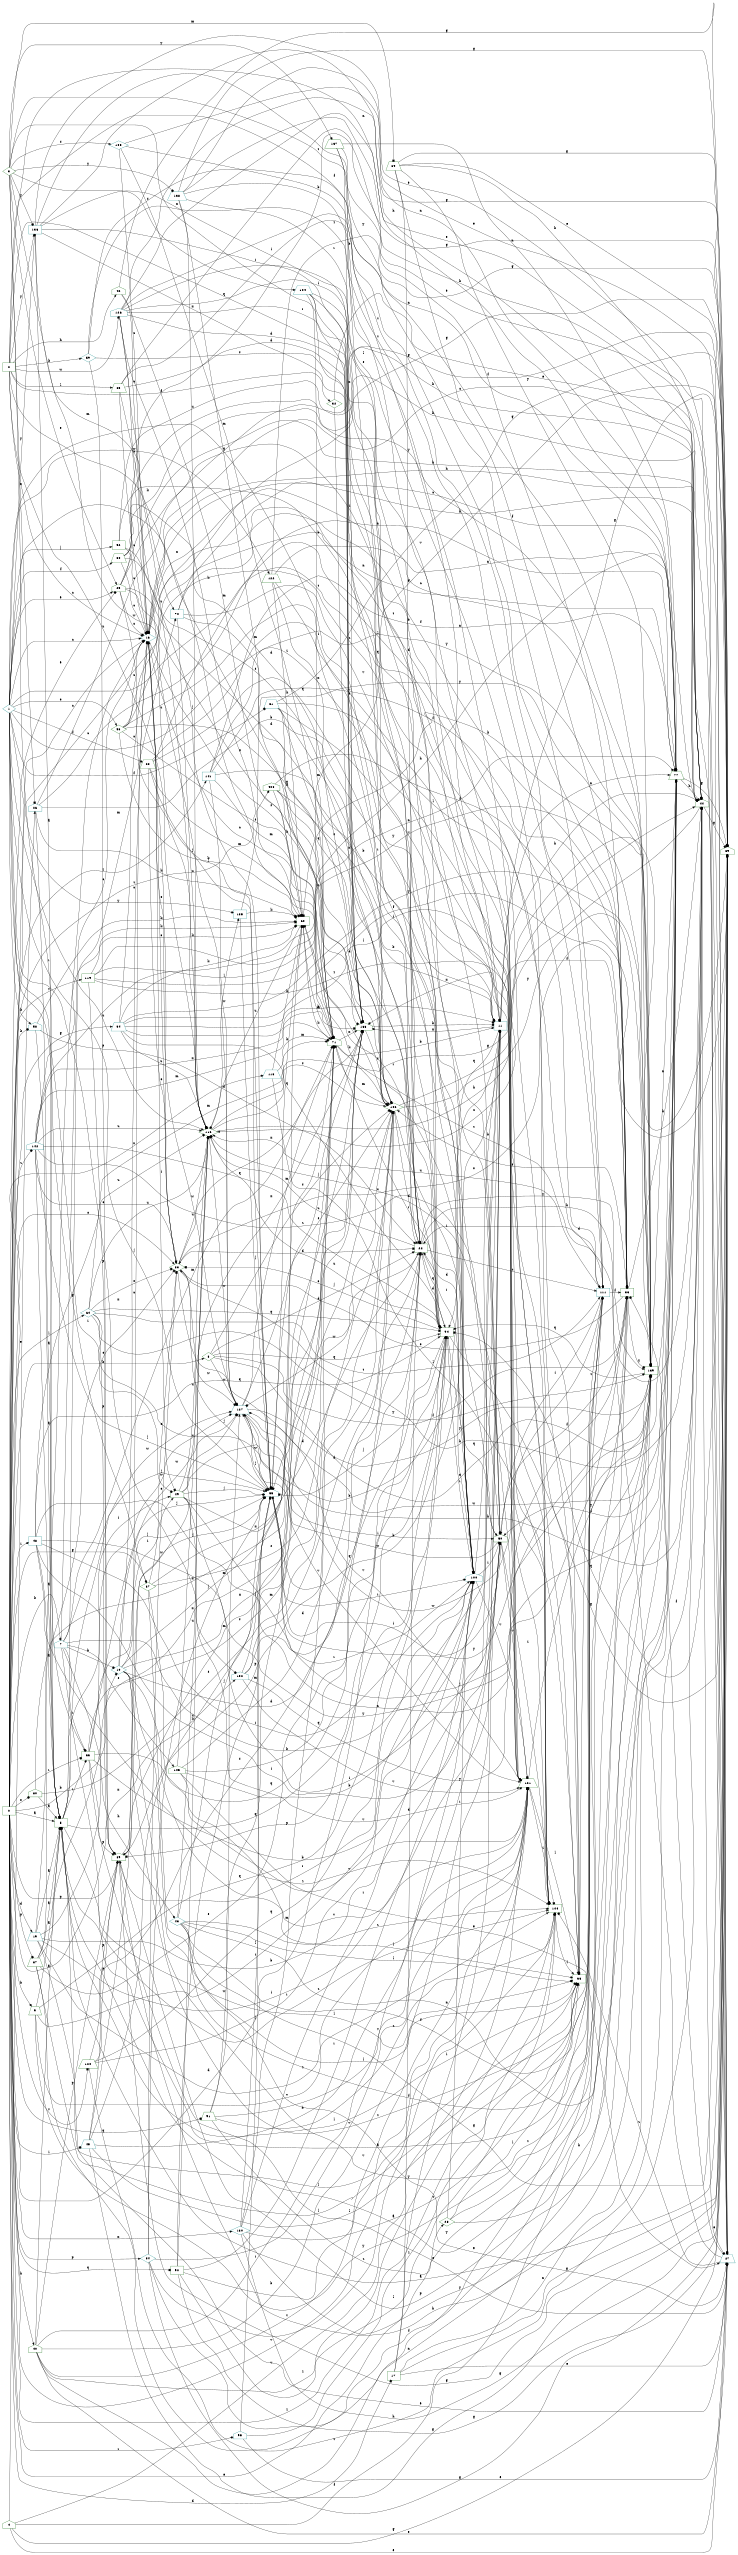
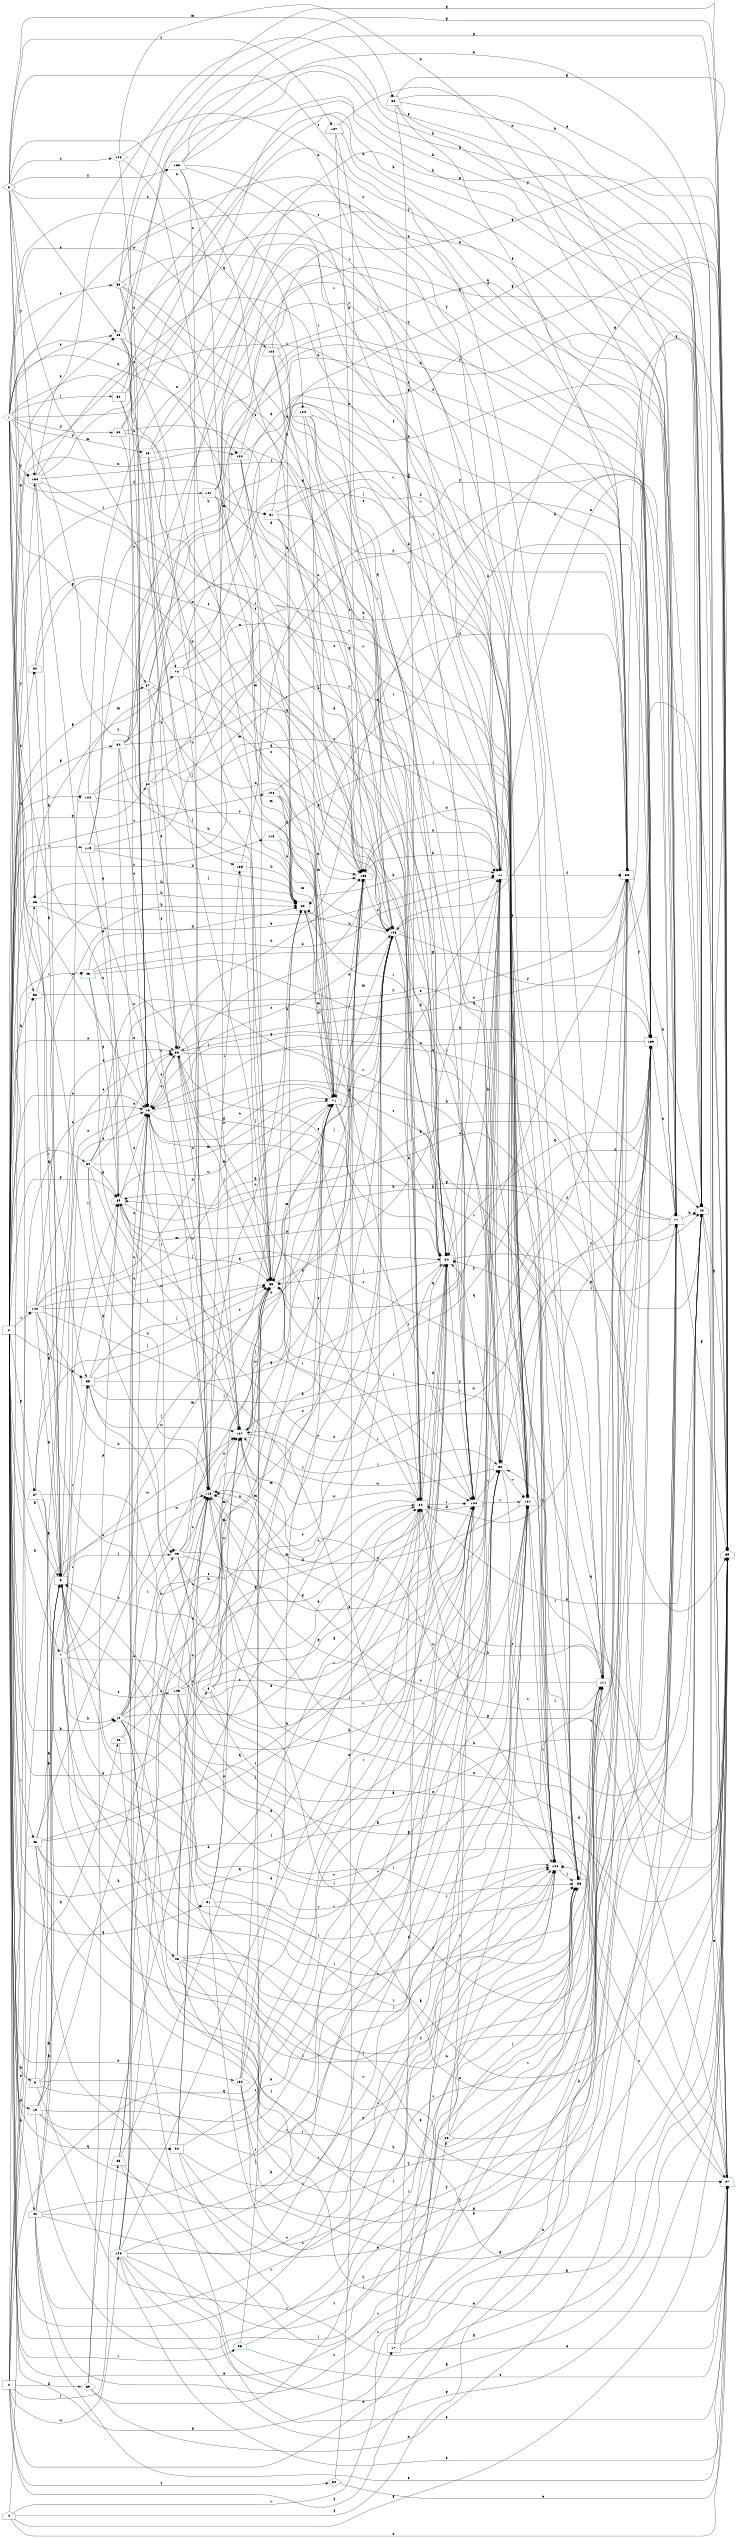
edge "2" -> "60": removed, label "k"
node "408": label "408" -> "108"
node "26": shape house -> trapezium
